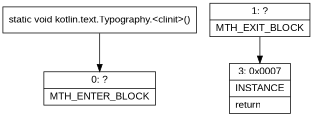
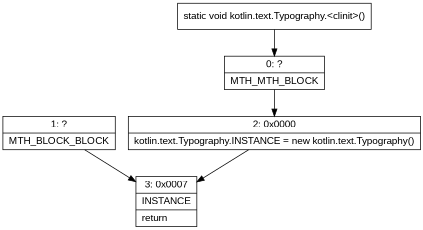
node "1: ?": text "MTH_EXIT_BLOCK" -> "MTH_BLOCK_BLOCK"
node "0: ?": text "MTH_ENTER_BLOCK" -> "MTH_MTH_BLOCK"
node "2: 0x0000": added
